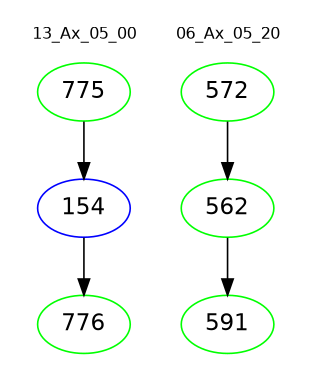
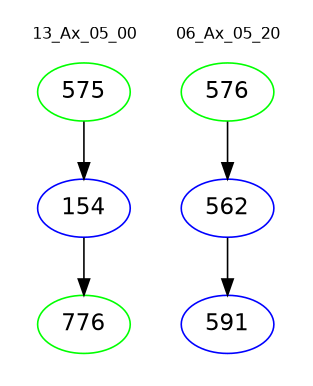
node "775": label "775" -> "575"
node "572": label "572" -> "576"
node "562": color green -> blue
node "591": color green -> blue
